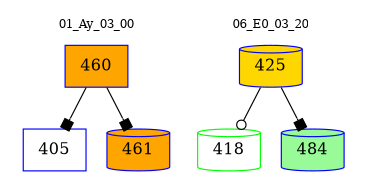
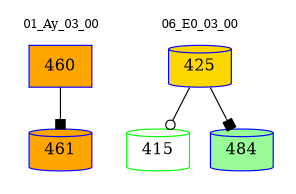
cluster "06_E0_03_20": label "06_E0_03_20" -> "06_E0_03_00"
node "405": removed
node "418": label "418" -> "415"
